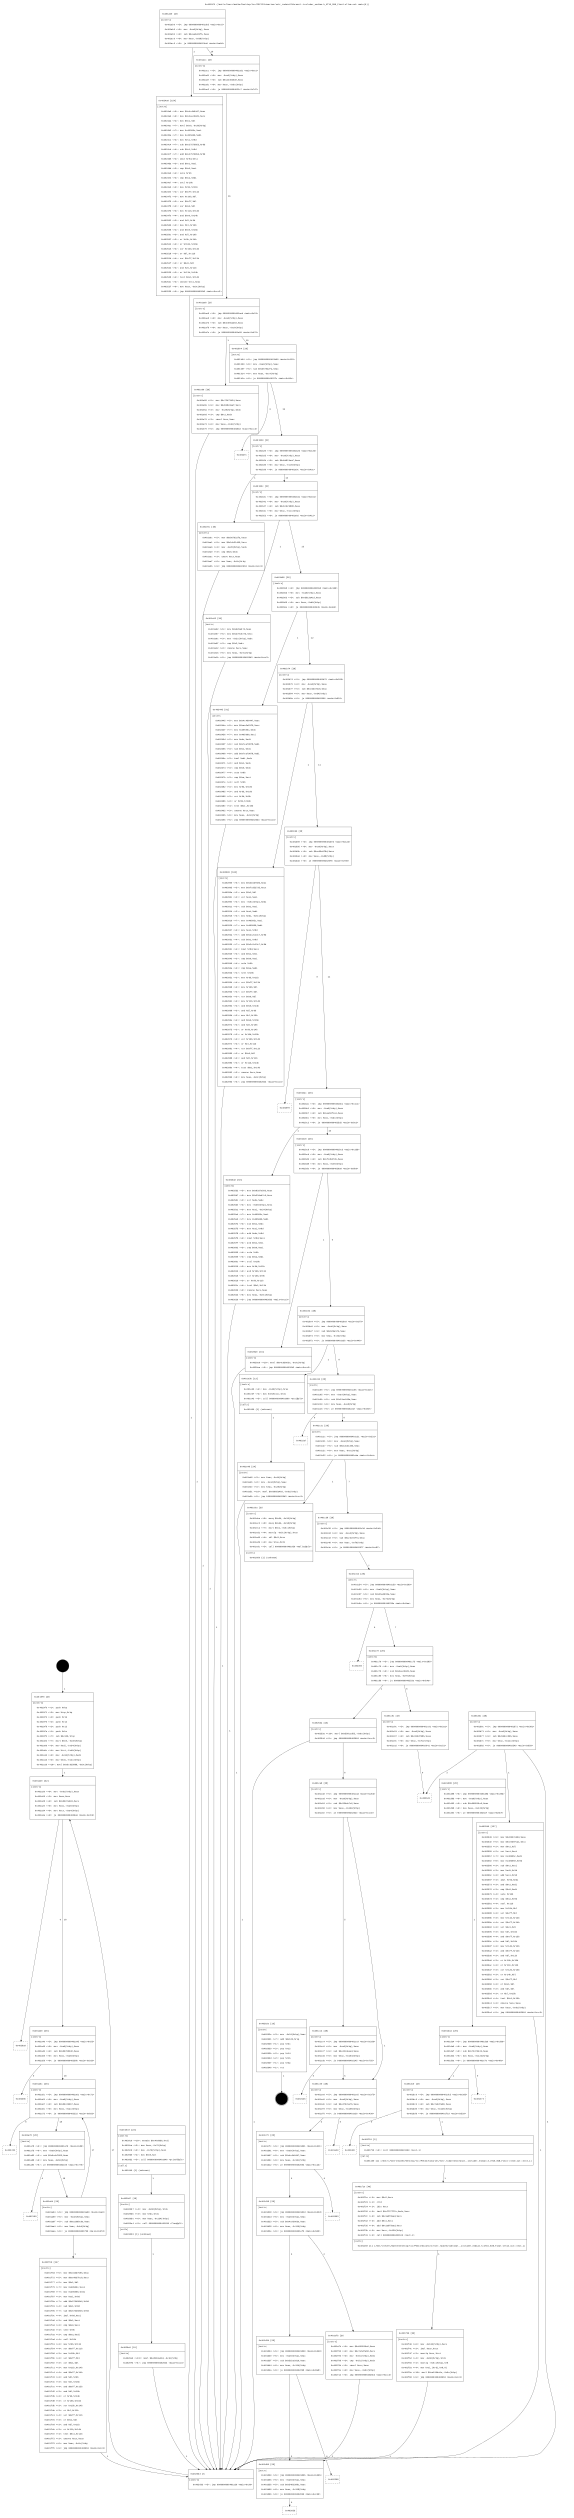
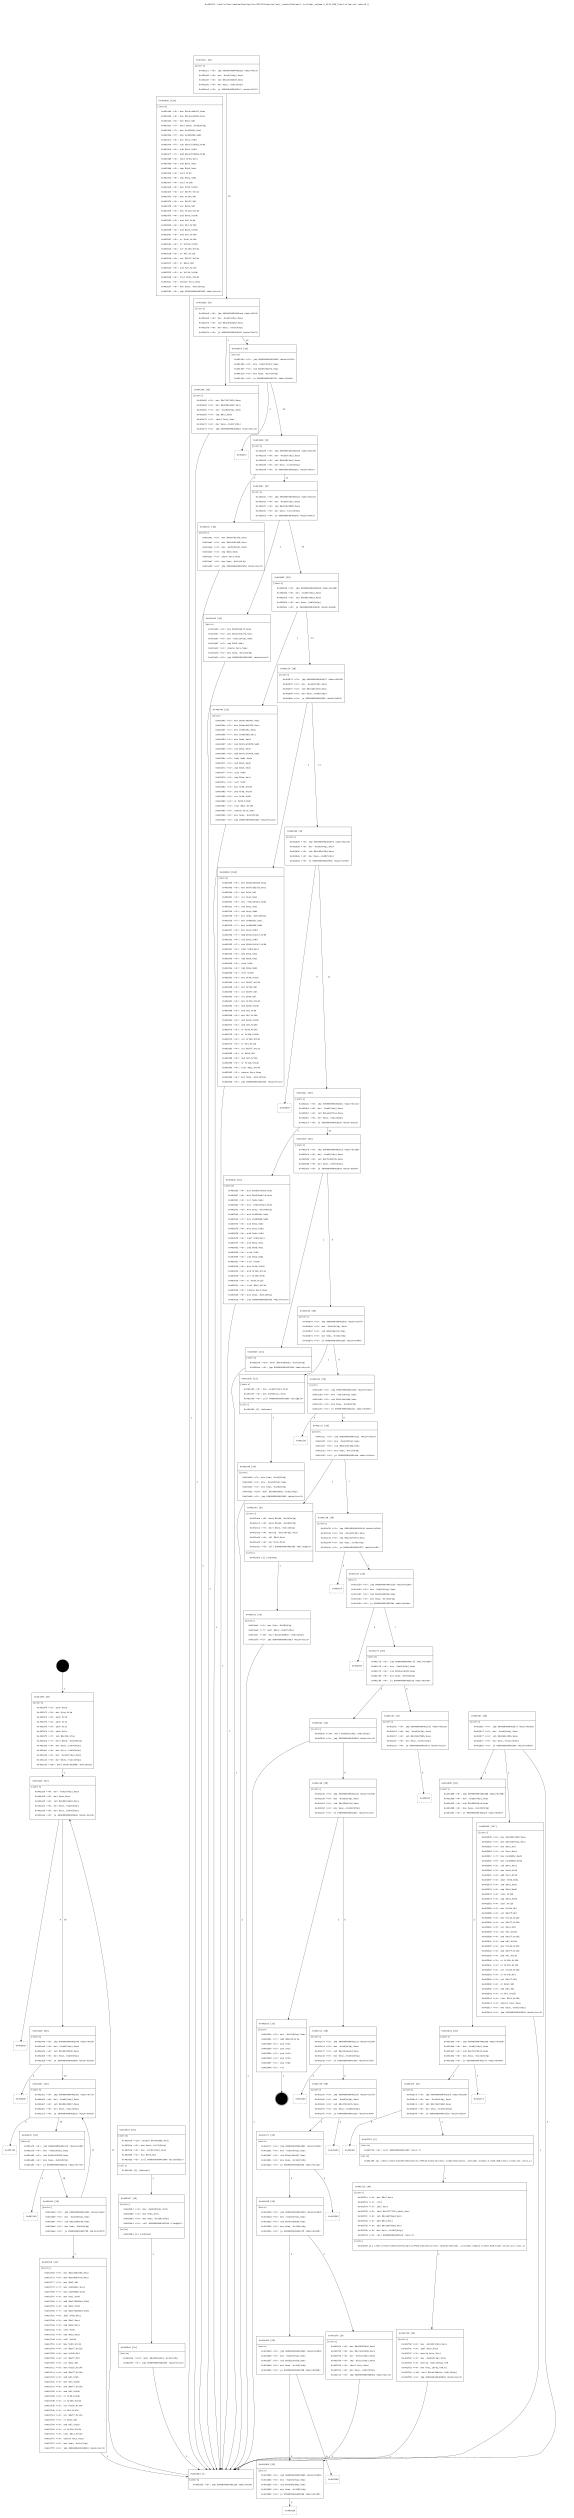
node "0x401ab0 [28]": removed
node "0x40267f": added
node "0x401ee1 [26]": added
edge "0x401d6c [28]" -> "0x402641": now "0x401d6c [28]" -> "0x401d88 [28]"
edge "0x401ca8 [28]" -> "0x401ce0 [28]": now "0x401ca8 [28]" -> "0x40262e [19]"
